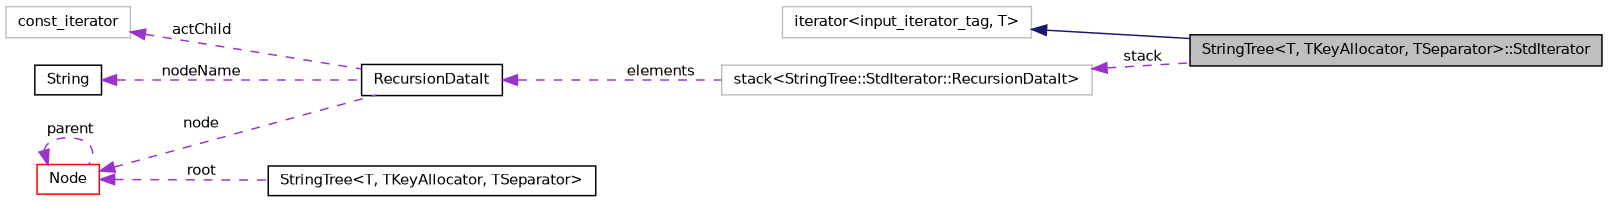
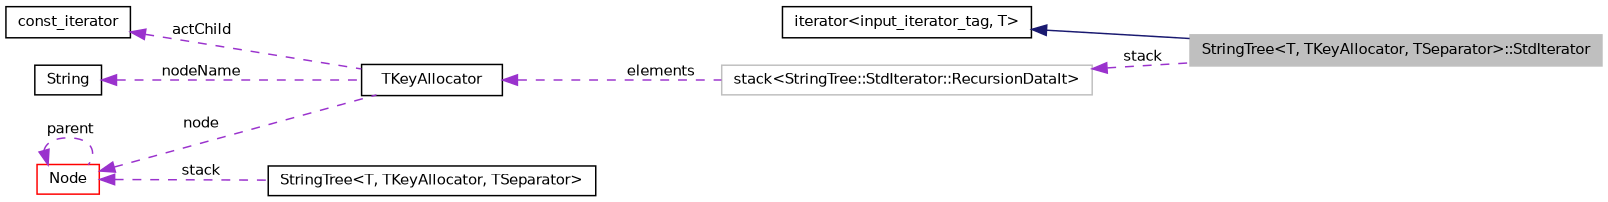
node "const_iterator": color grey75 -> black
node "iterator<input_iterator_tag, T>": color grey75 -> black
node "StringTree<T, TKeyAllocator, TSeparator>::StdIterator": color black -> grey75
node "RecursionDataIt": label "RecursionDataIt" -> "TKeyAllocator"
edge "StringTree<T, TKeyAllocator, TSeparator>" -> "Node": label " root" -> " stack"
